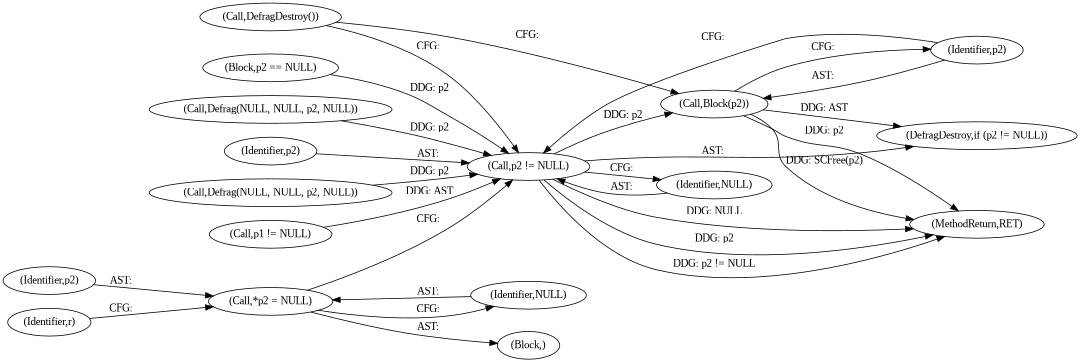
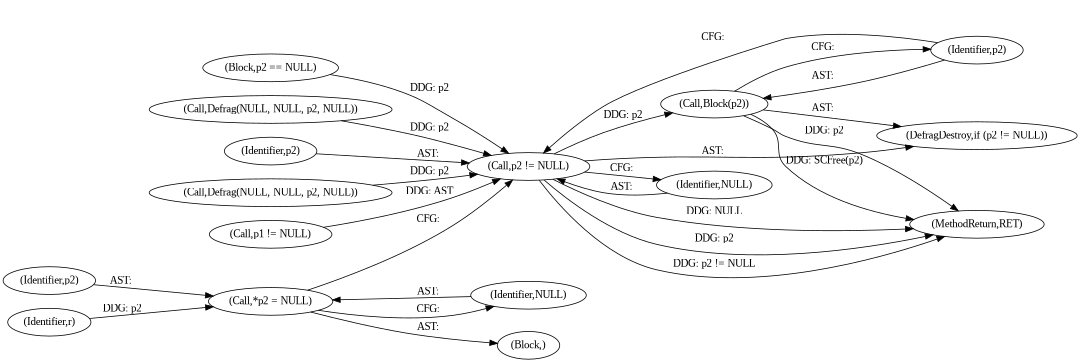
node "(Call,DefragDestroy())": removed
edge "(Call,Block(p2))" -> "(DefragDestroy,if (p2 != NULL))": label "DDG: AST" -> "AST: "
edge "(Identifier,r)" -> "(Call,*p2 = NULL)": label "CFG: " -> "DDG: p2"
